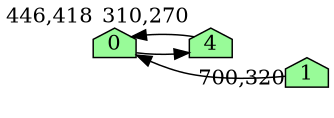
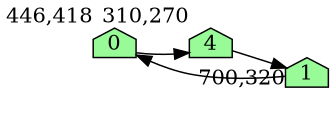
edge "4 310,270" -> "0 446,418": now "4 310,270" -> "1 700,320"
